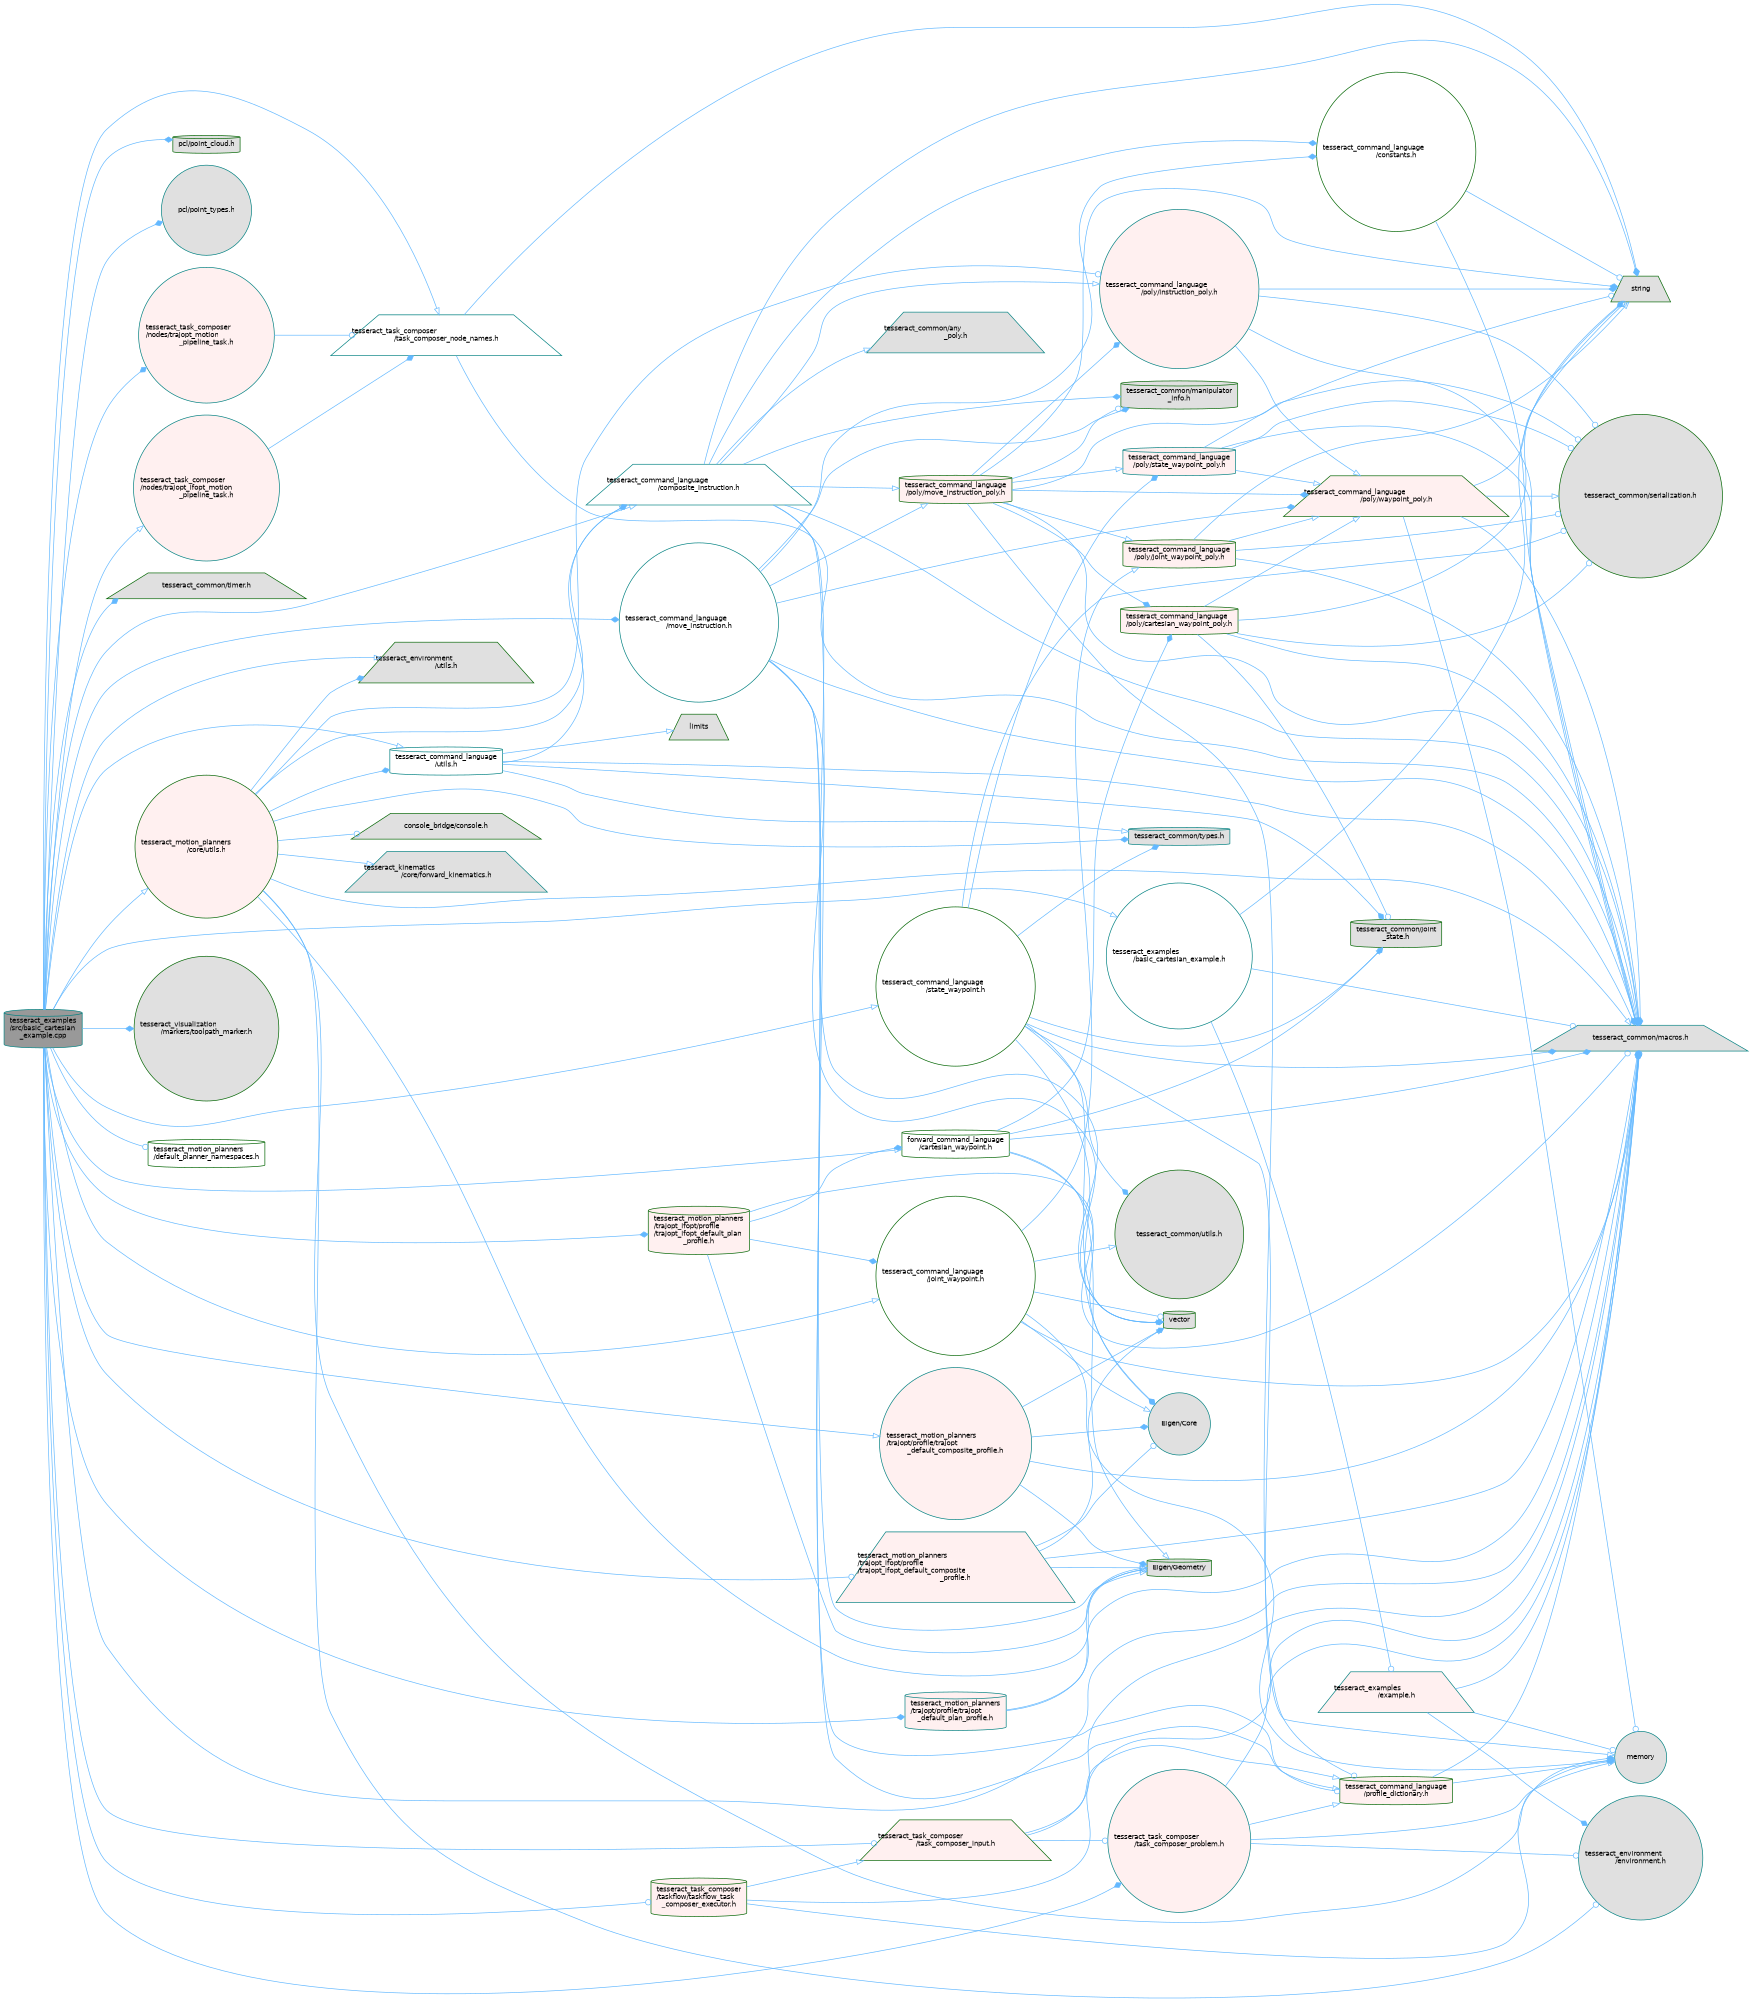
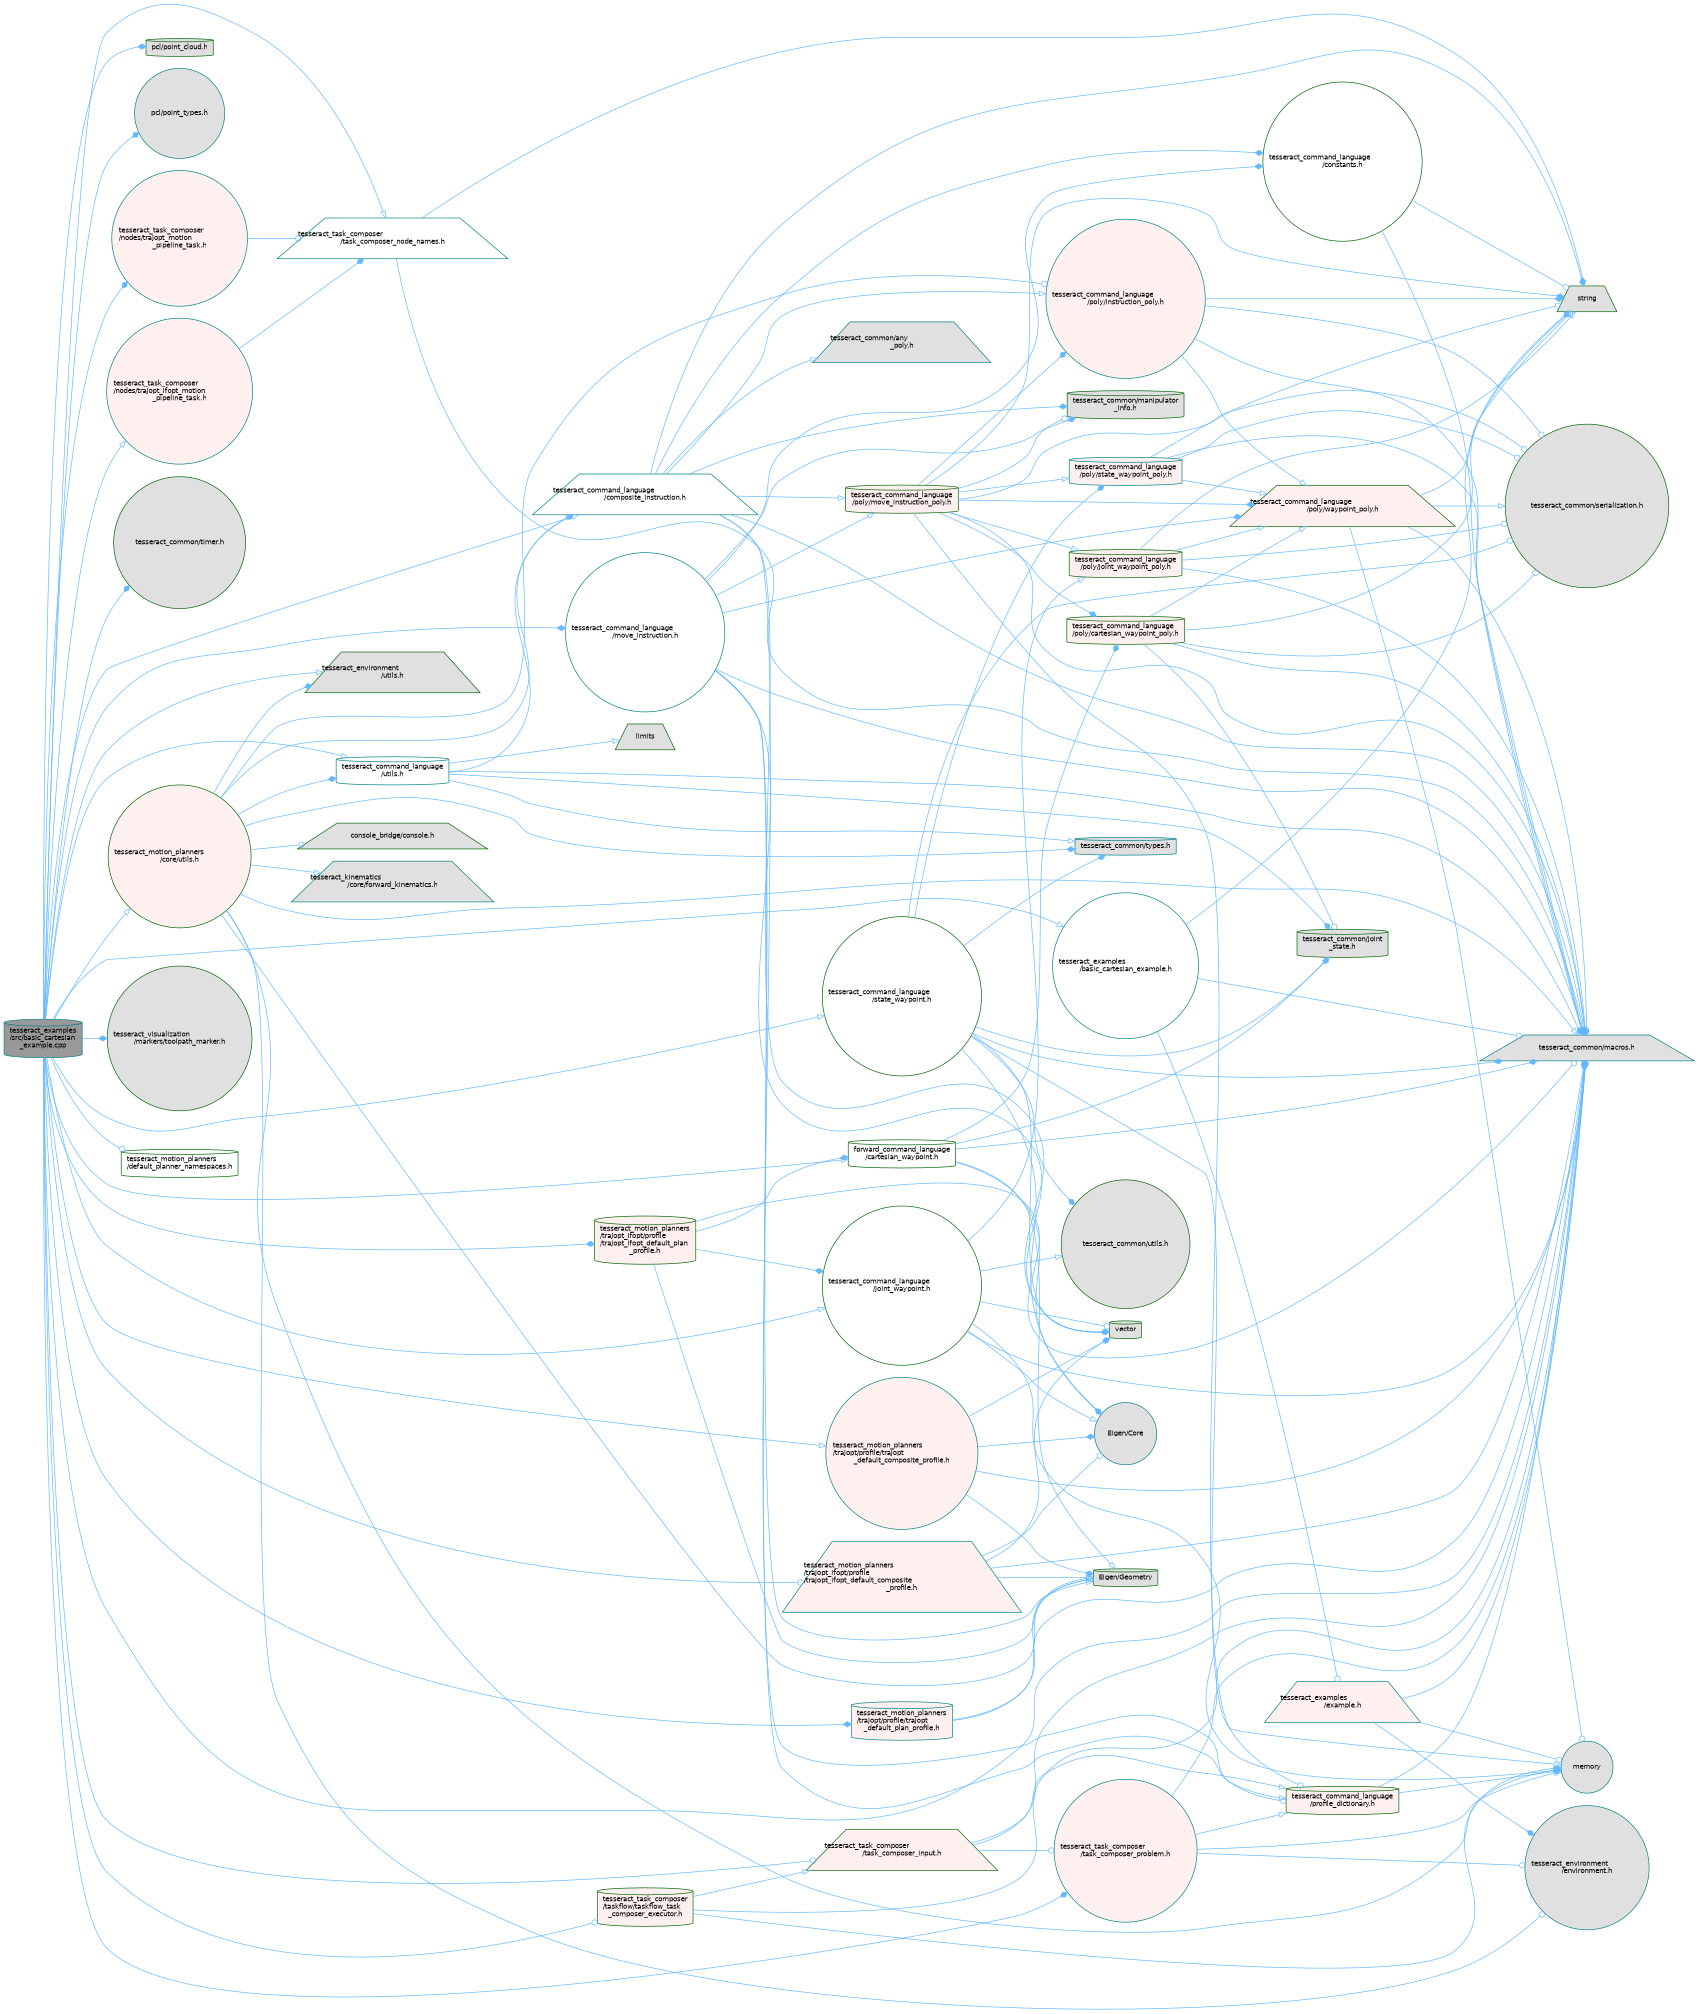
node "tesseract_common/timer.h": shape trapezium -> circle
